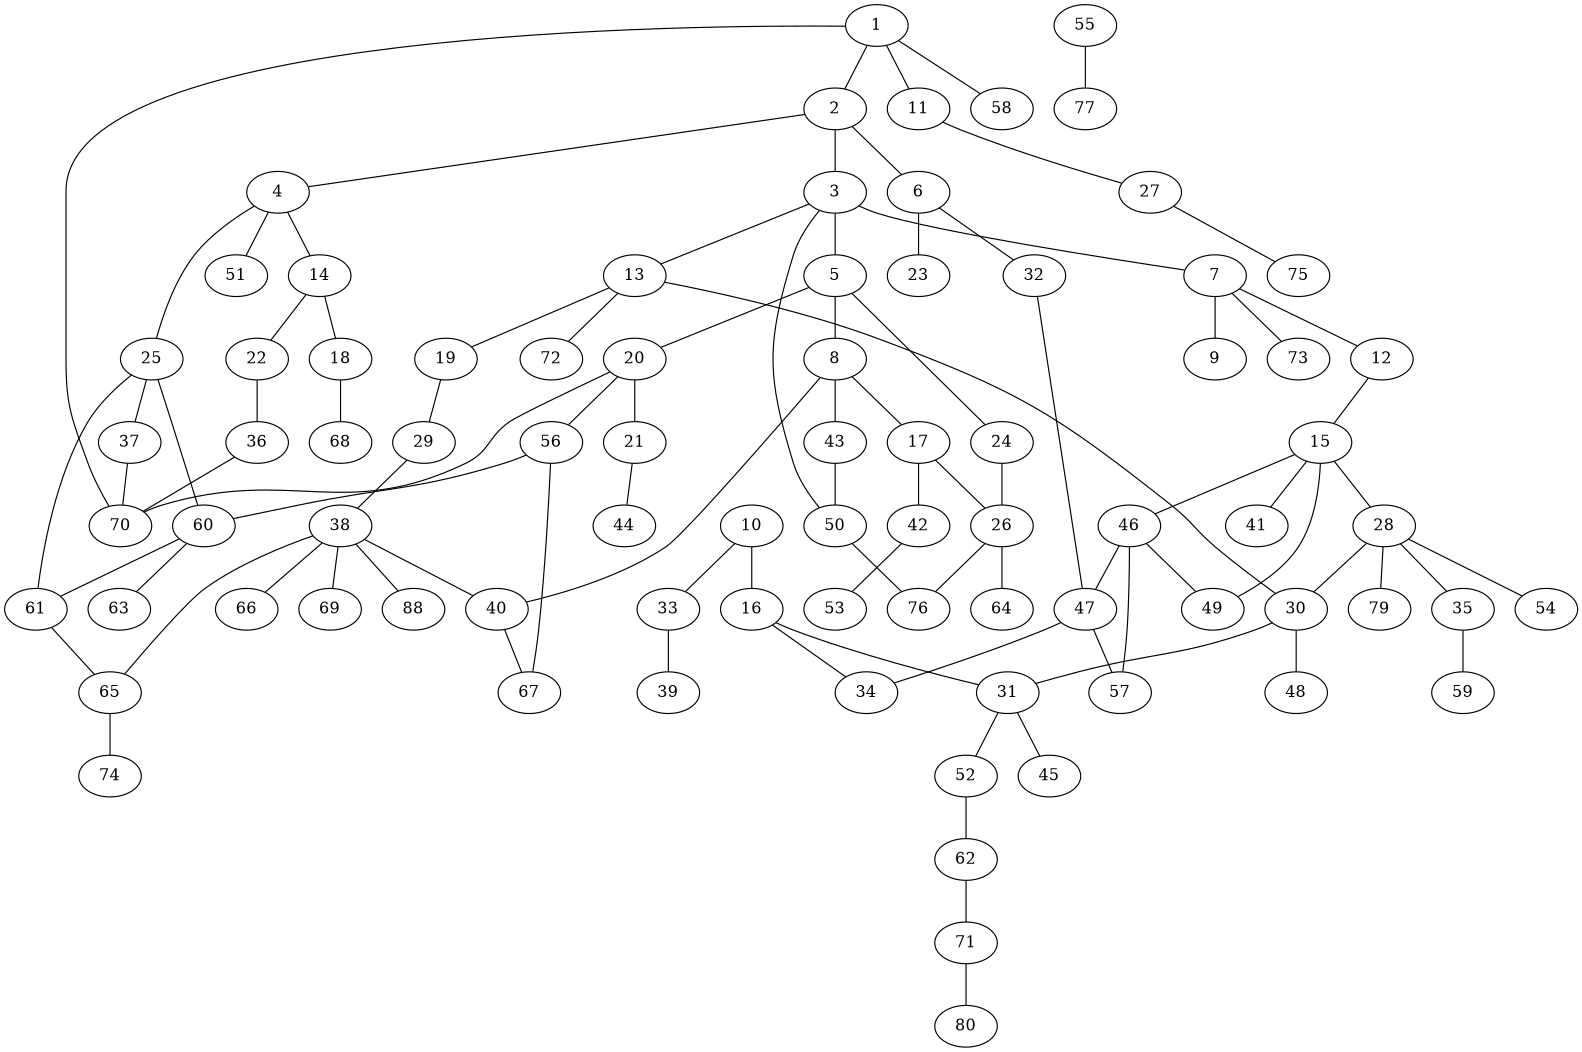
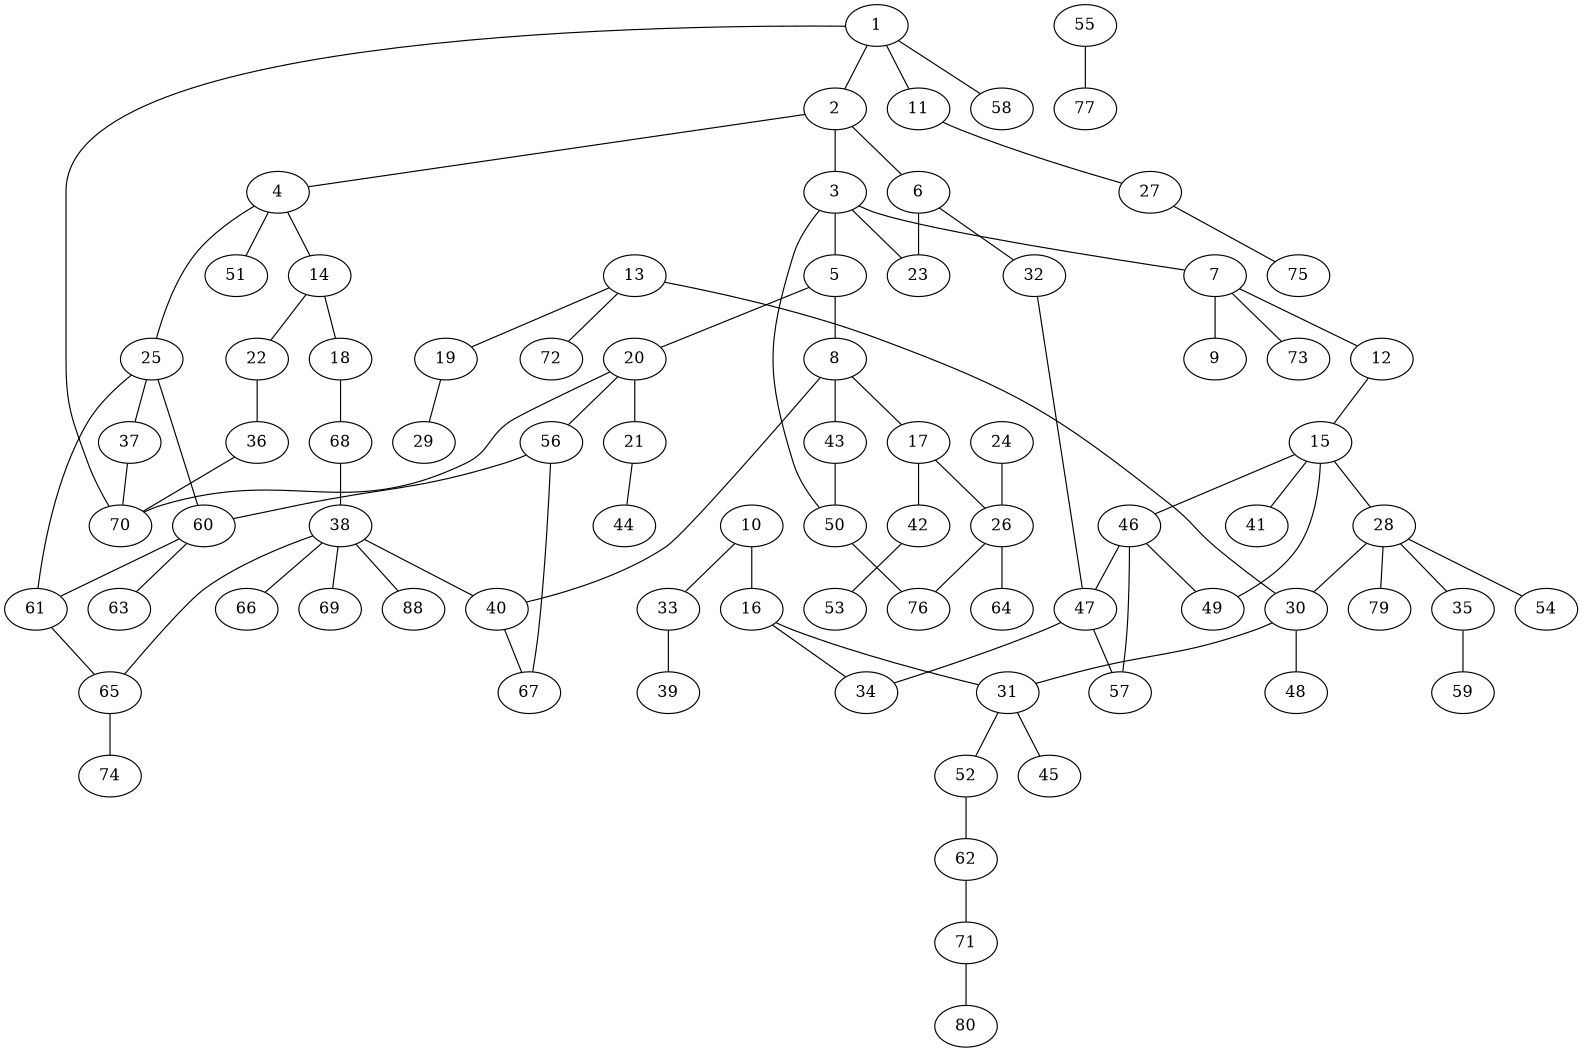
edge "3" -- "13": now "3" -- "23"
edge "5" -- "24": removed
edge "29" -- "38": now "68" -- "38"
